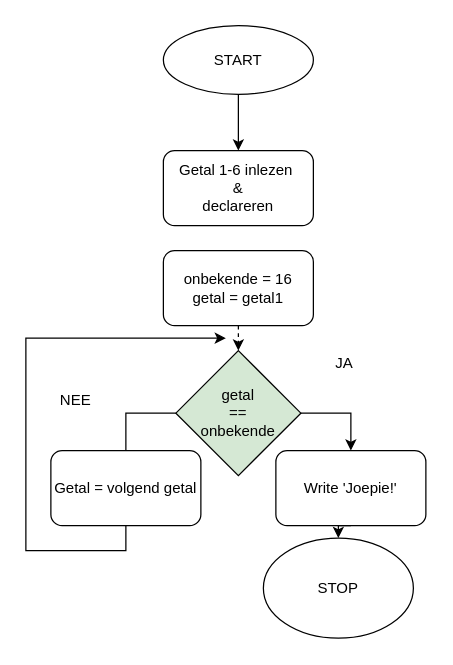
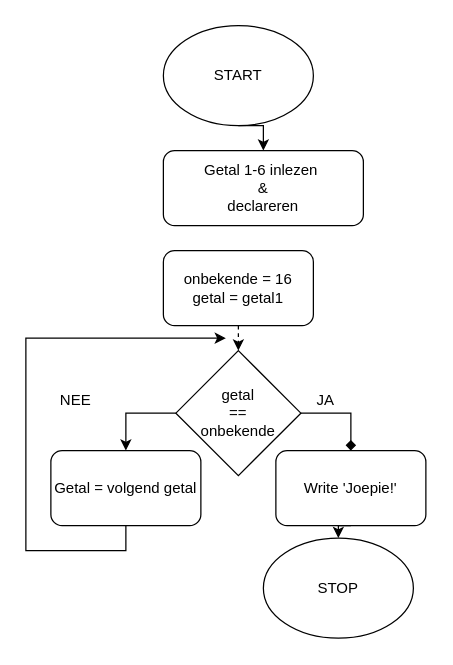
node "START": size 150x69 -> 150x100
node "Getal 1-6 inlezen & declareren": size 150x75 -> 200x75
node "JA": moved (344, 363) -> (326, 401)
node "getal == onbekende": fillcolor #d5e8d4 -> #ffffff
edge "getal == onbekende" -> "Write 'Joepie!'": arrowhead classic -> diamond
edge "getal == onbekende" -- "Getal = volgend getal": arrowhead none -> classic
